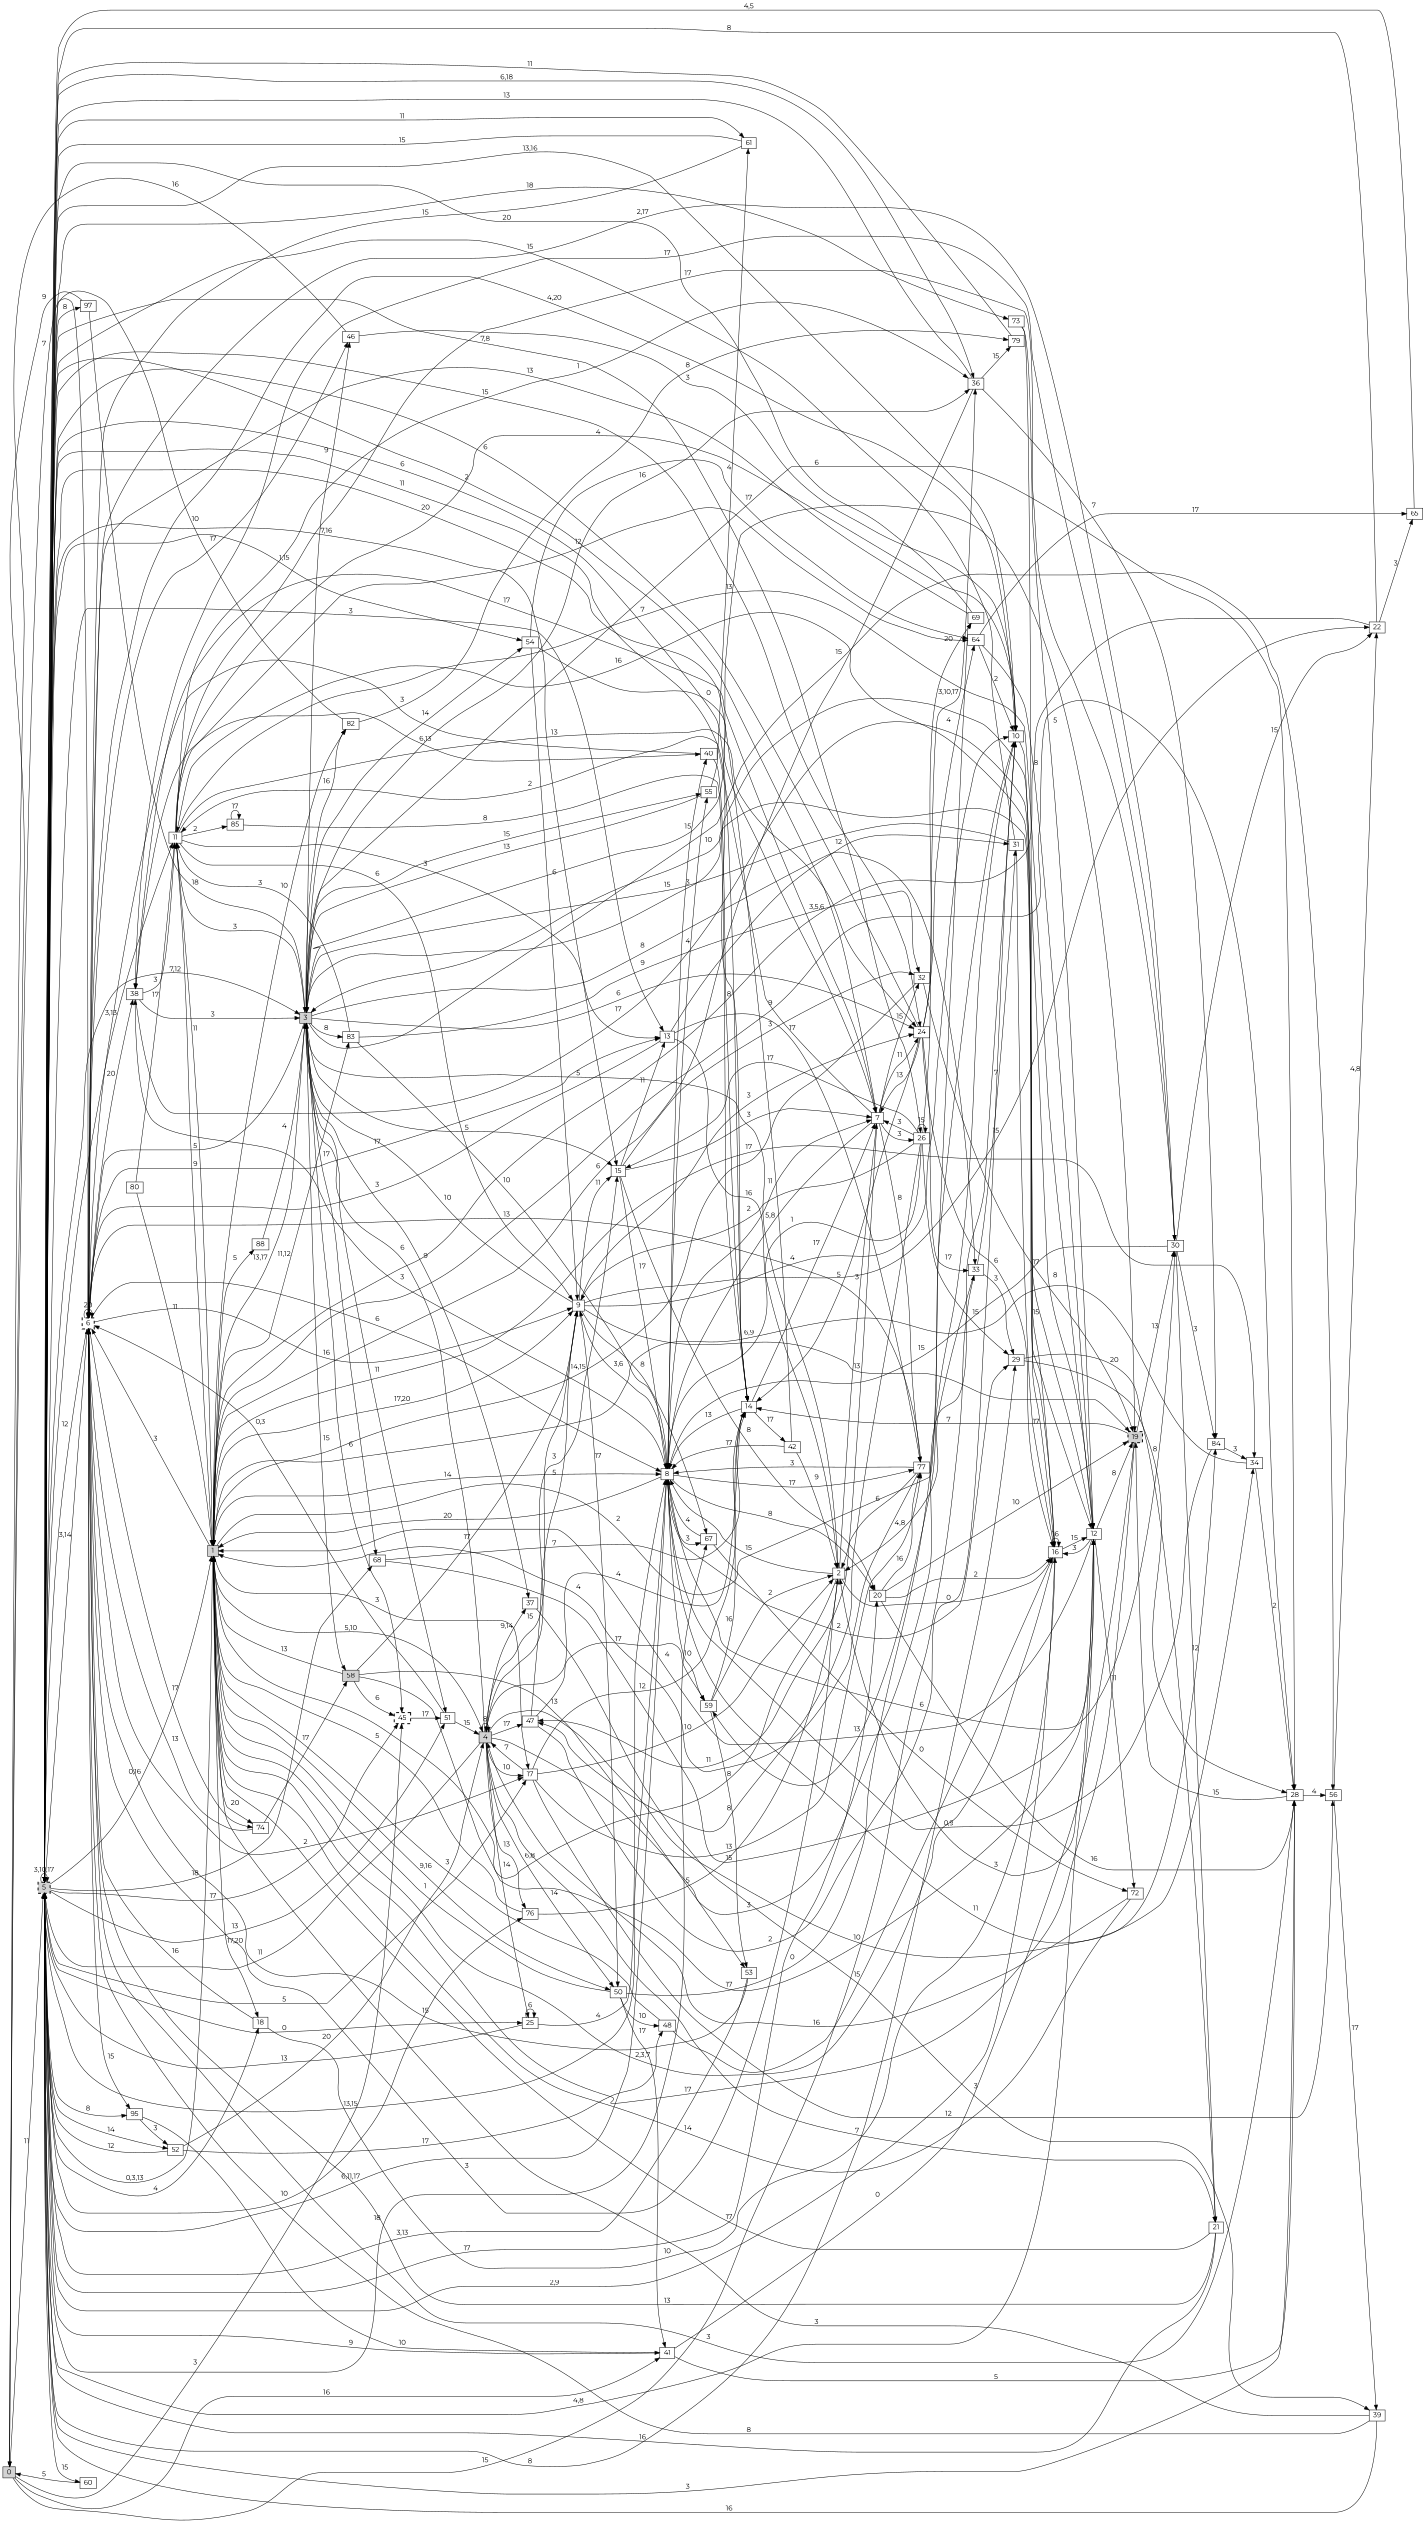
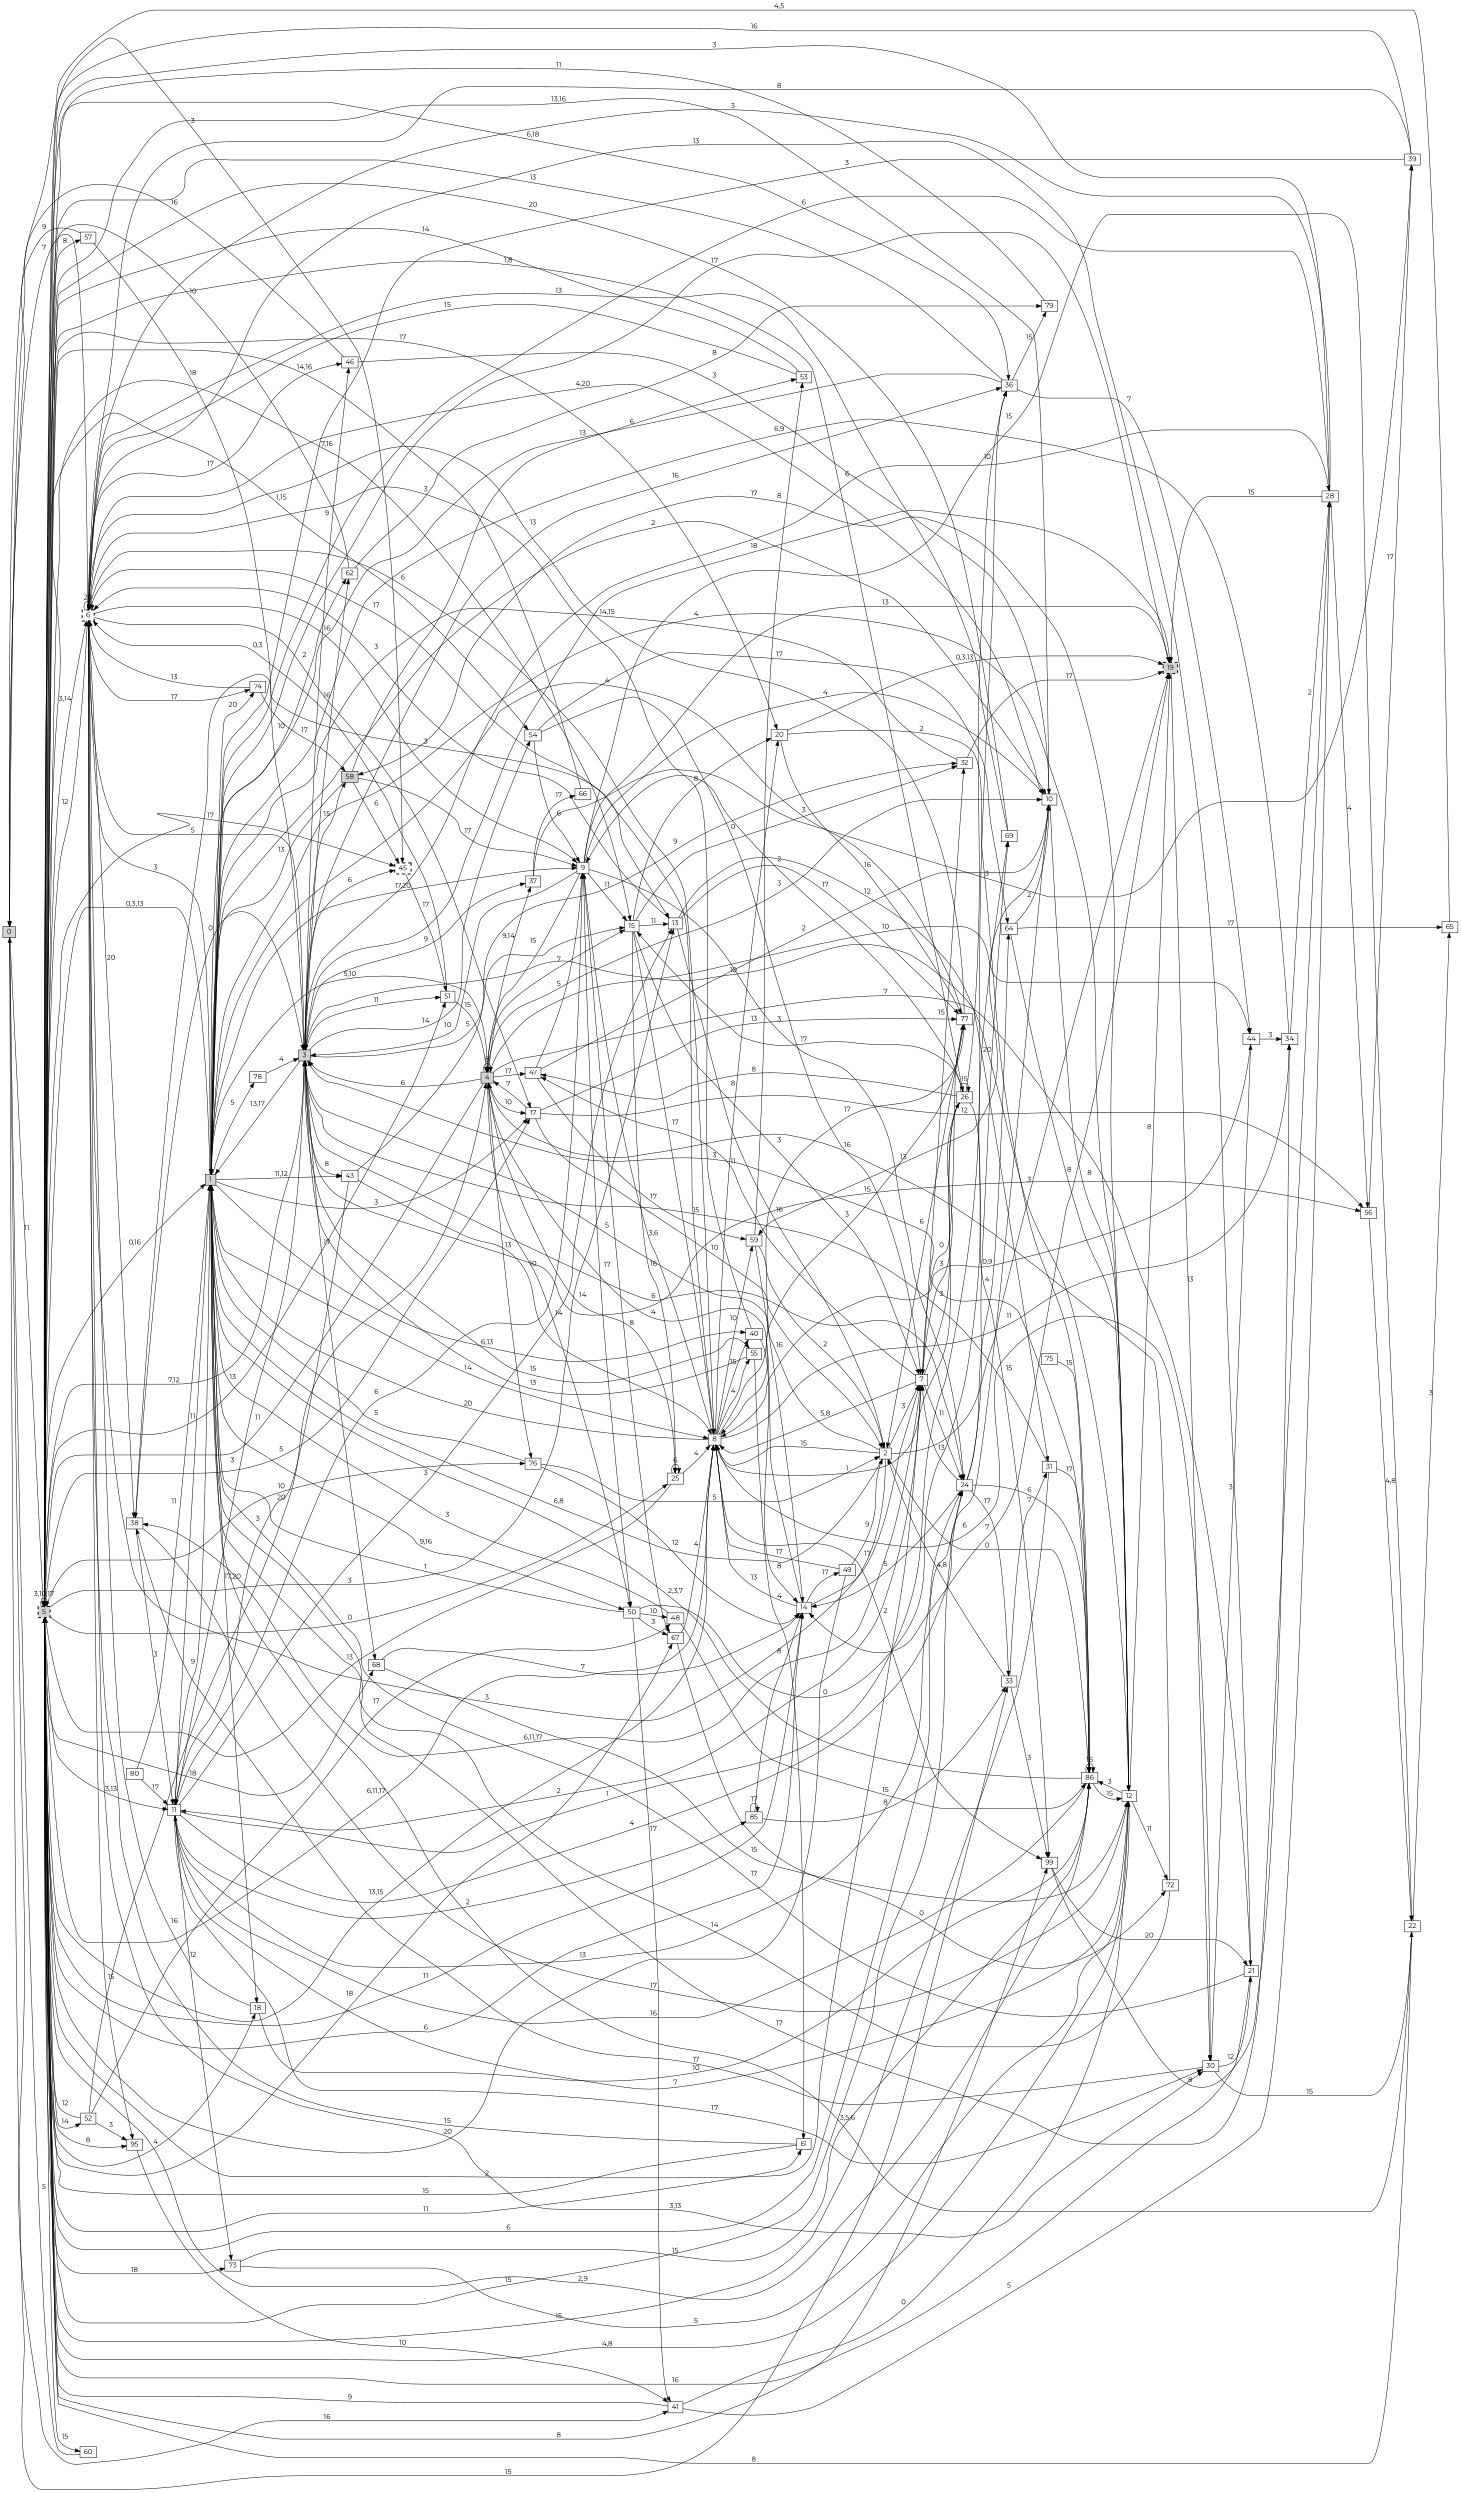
edge "6" -> "30": label "2,17" -> "3,13"
node "97": label "97" -> "57"
edge "5" -> "26": label "7,8" -> "1,8"
edge "11" -> "64": now "11" -> "73"
edge "3" -> "19": label "13" -> "18"
edge "7" -> "38": label "17" -> "6,11,17"
edge "26" -> "36": label "3,10,17" -> "10"
edge "38" -> "40": now "1" -> "40"
node "82": label "82" -> "62"
node "66": added
edge "0" -> "6": reversed
edge "3" -> "33": now "85" -> "33"
edge "28" -> "1": label "9" -> "6"
edge "38" -> "3": label "3" -> "0"
node "83": label "83" -> "43"
edge "15" -> "25": added, label "16"
edge "7" -> "77": label "8" -> "0"
node "88": label "88" -> "78"
edge "8" -> "7": removed, label "11"
edge "30" -> "8": removed, label "15"
node "75": added
node "29": label "29" -> "99"
node "84": label "84" -> "44"
node "42": label "42" -> "49"
edge "4" -> "15": label "3" -> "7"
edge "20" -> "19": label "10" -> "0,3,13"
edge "8" -> "67": now "50" -> "67"
node "16": label "16" -> "86"
edge "17" -> "14": now "76" -> "14"
edge "19" -> "2": reversed
edge "20" -> "28": removed, label "16"
edge "58" -> "12": reversed
edge "95" -> "52": reversed
edge "53" -> "5": label "3,13" -> "14"
